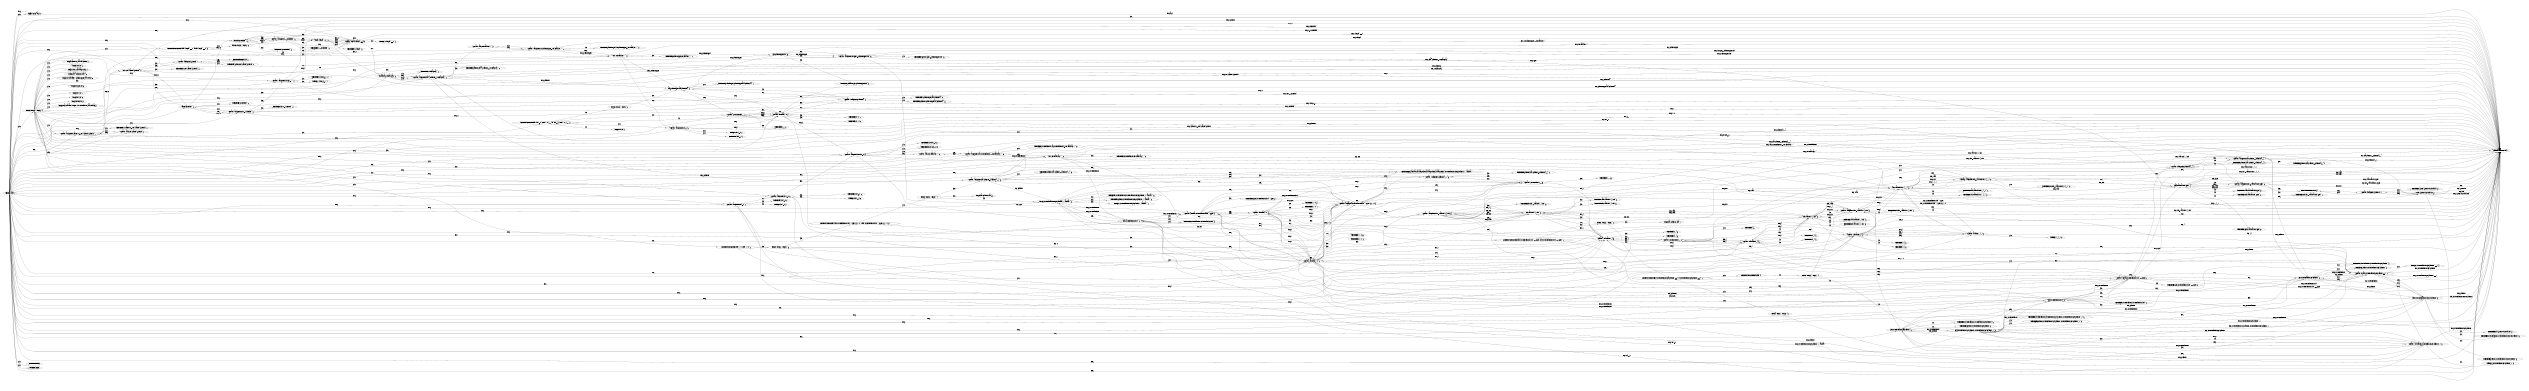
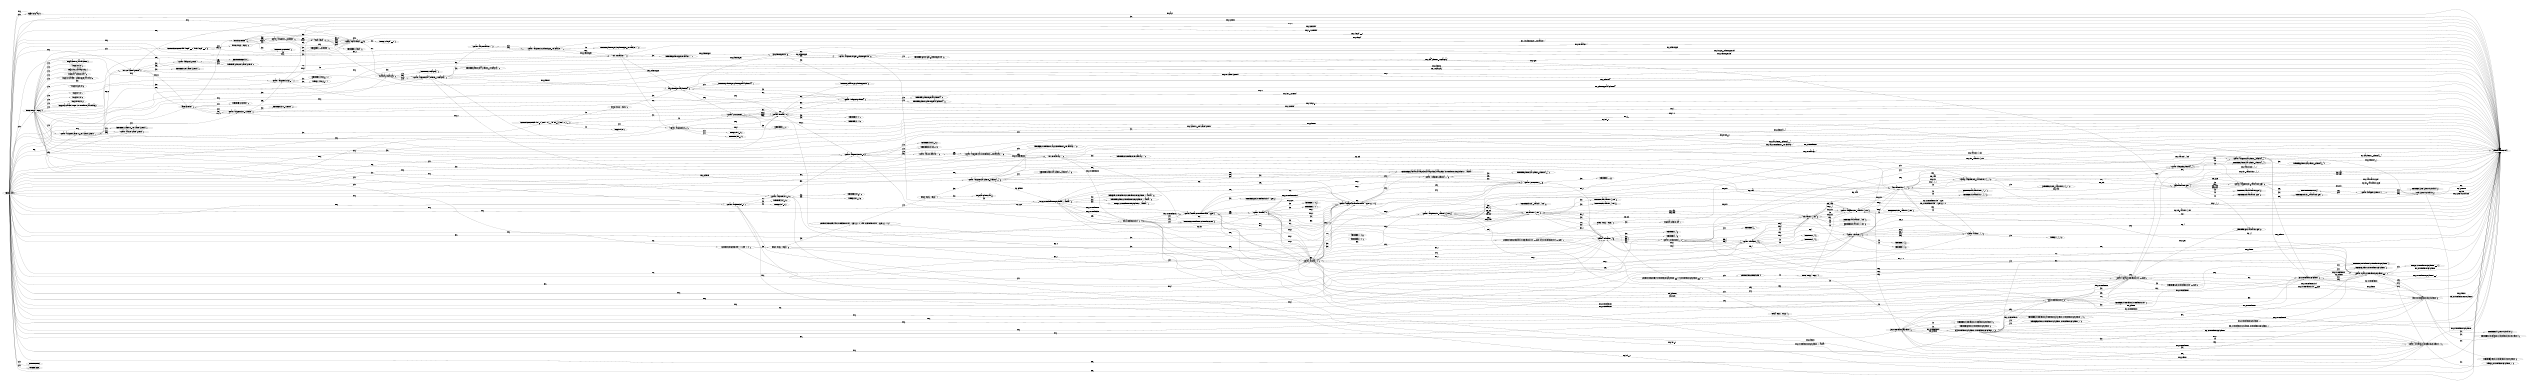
edge "(<operator>.equals,currentPokemons.size() == types)" -> "(max,Math.max(min, types))": now "(<operator>.equals,currentPokemons.size() == types)" -> "(IDENTIFIER,types,Math.max(min, types))"
edge "(METHOD,main)" -> "(<operator>.equals,currentPokemons.get(pokemon) == 1)": label "CFG: " -> "DDG: "
